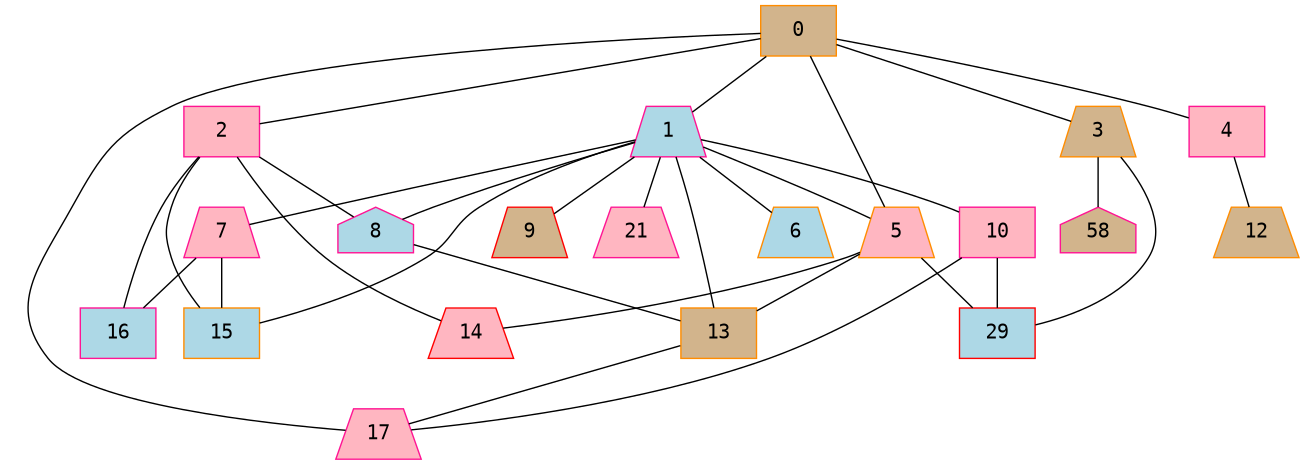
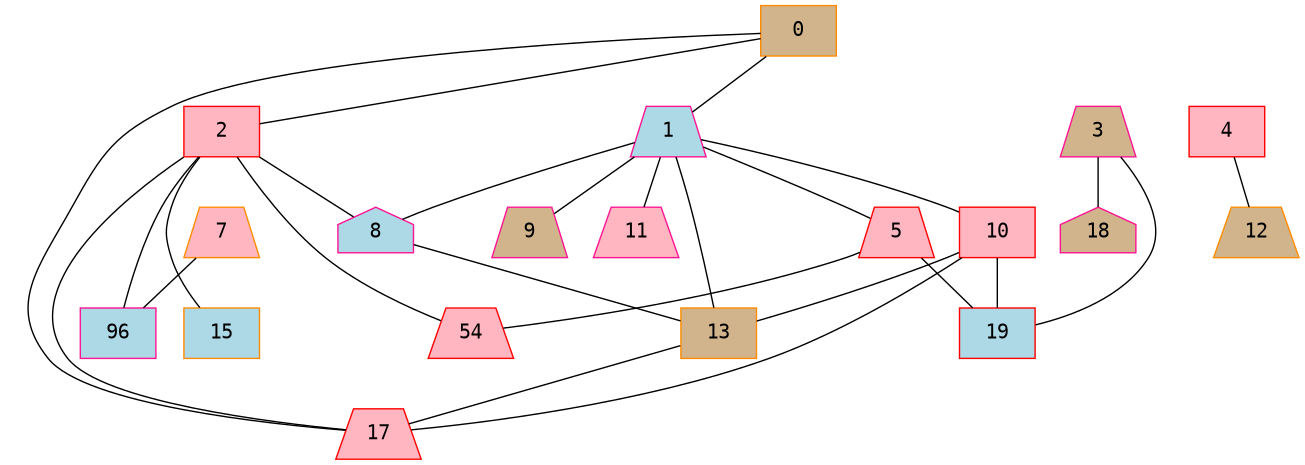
edge "0" -- "4": removed
edge "0" -- "3": removed
node "2": color deeppink -> red
edge "0" -- "5": removed
node "3": color darkorange -> deeppink
node "4": color deeppink -> red
edge "1" -- "7": removed
node "7": color deeppink -> darkorange
node "9": color red -> deeppink
node "21": label "21" -> "11"
node "6": removed
node "5": color darkorange -> red
node "10": color deeppink -> red
node "58": label "58" -> "18"
edge "1" -- "15": removed
edge "5" -- "13": now "10" -- "13"
edge "7" -- "15": removed
node "16": label "16" -> "96"
node "14": label "14" -> "54"
node "29": label "29" -> "19"
edge "2" -- "17": added
node "17": color deeppink -> red
